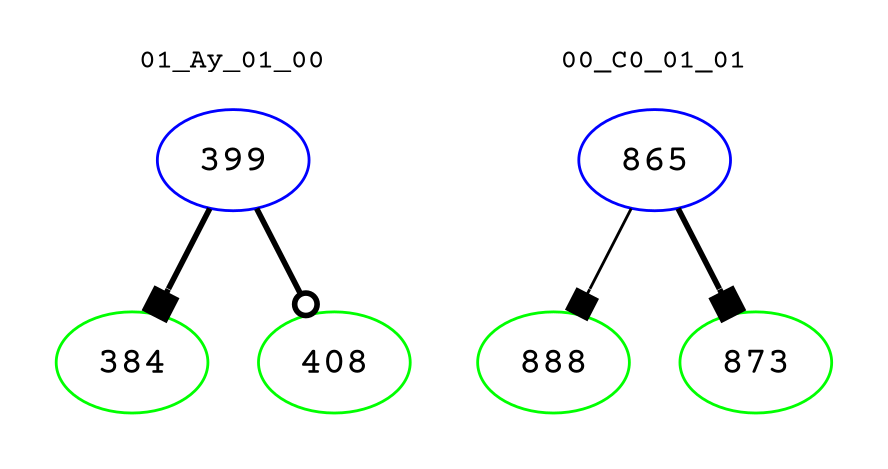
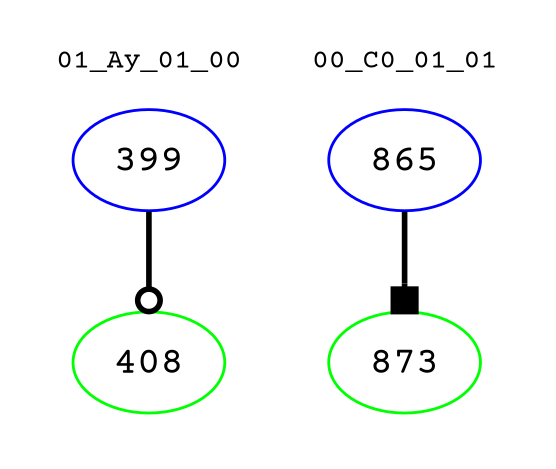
node "384": removed
node "888": removed
